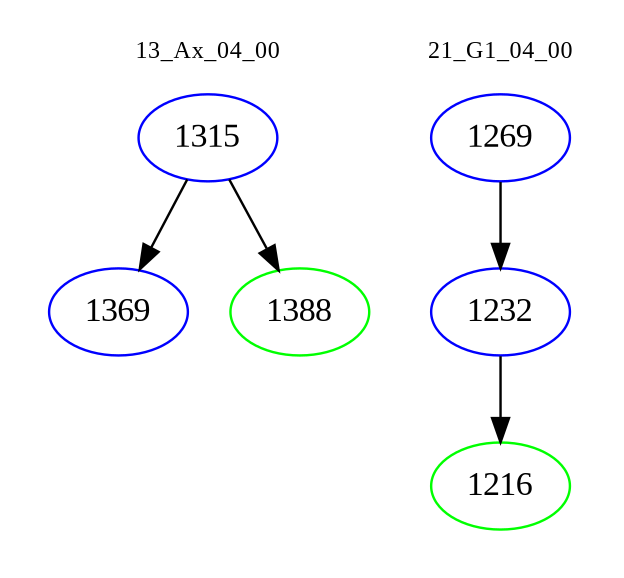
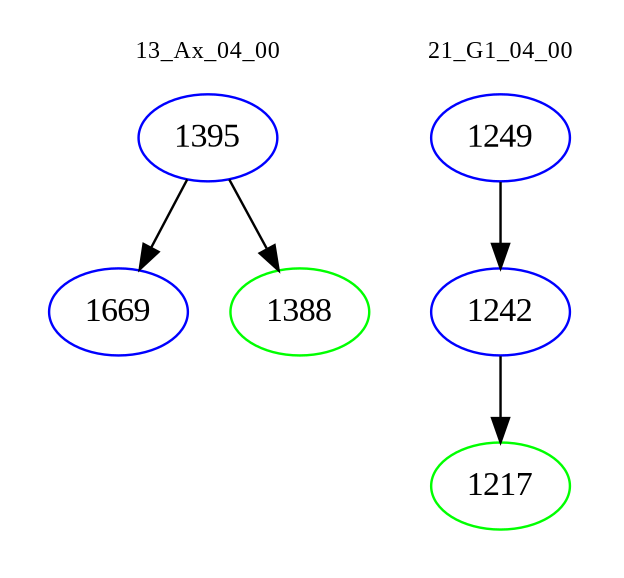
node "1315": label "1315" -> "1395"
node "1269": label "1269" -> "1249"
node "1369": label "1369" -> "1669"
node "1232": label "1232" -> "1242"
node "1216": label "1216" -> "1217"
